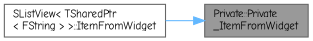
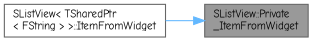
node "Private::Private _ItemFromWidget": label "Private::Private _ItemFromWidget" -> "SListView::Private _ItemFromWidget"
